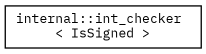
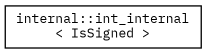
node "internal::int_checker < IsSigned >": label "internal::int_checker < IsSigned >" -> "internal::int_internal < IsSigned >"
